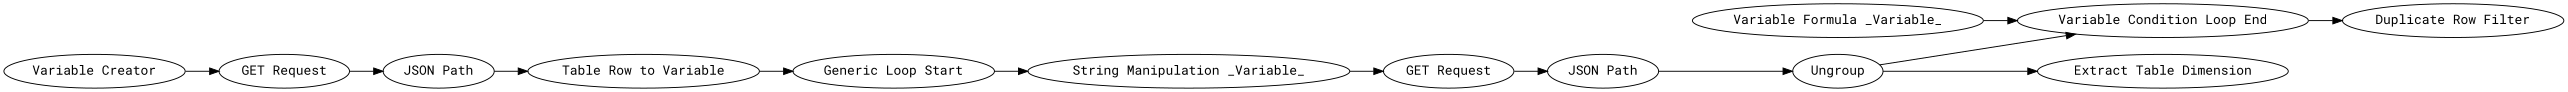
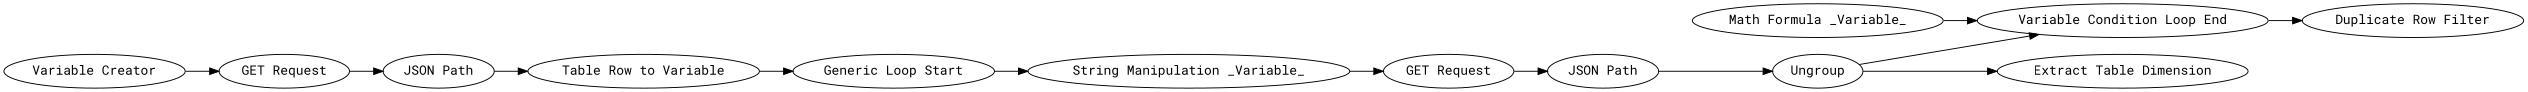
node "Variable Formula _Variable_": label "Variable Formula _Variable_" -> "Math Formula _Variable_"
